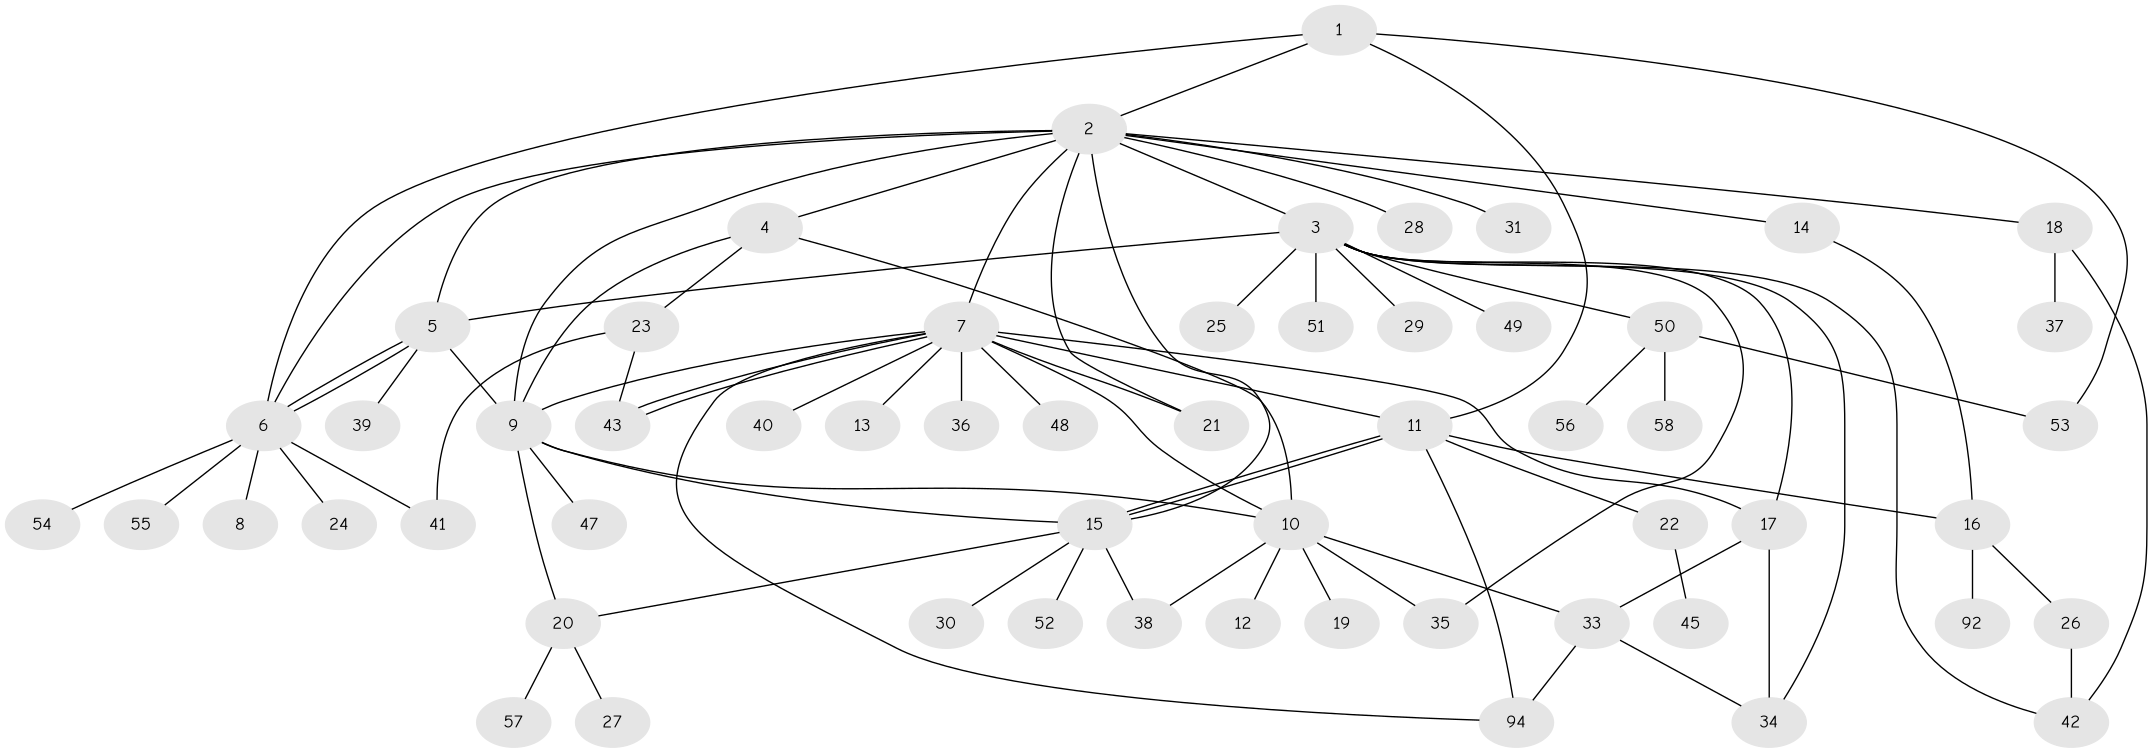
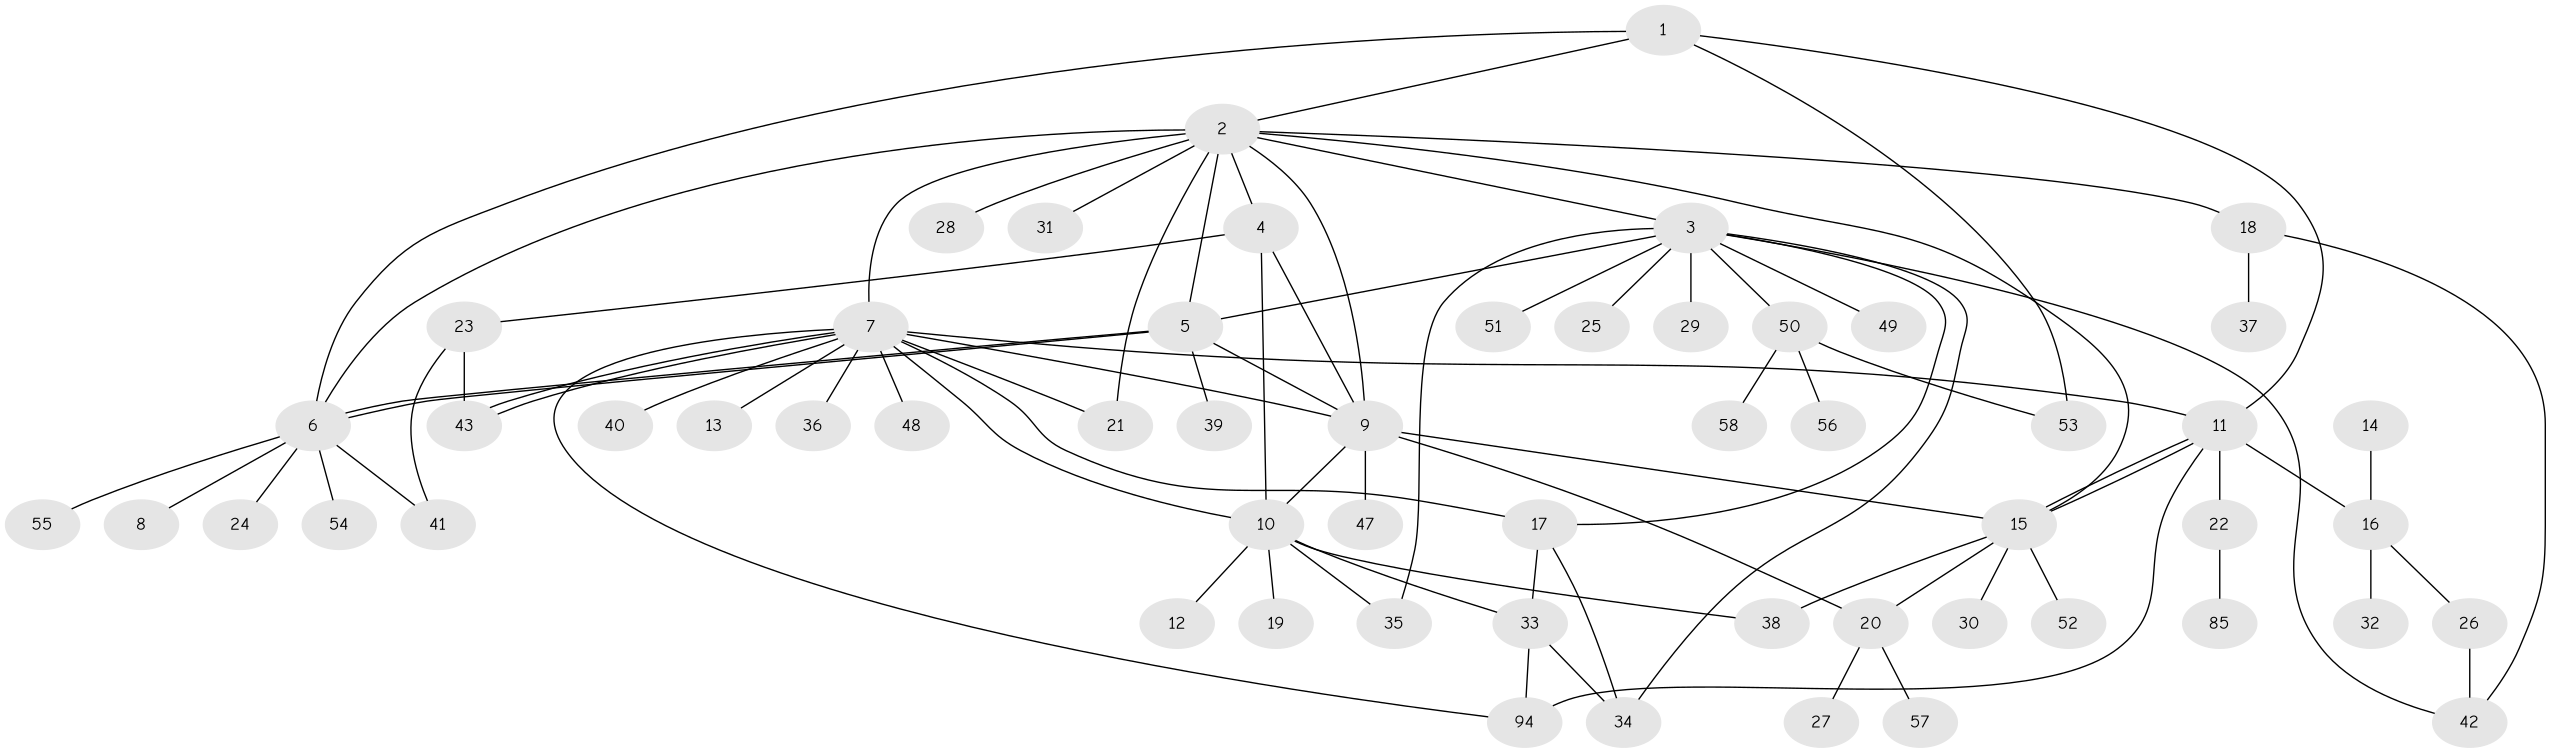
edge "2" -- "14": removed
node "45": label "45" -> "85"
node "92": label "92" -> "32"
